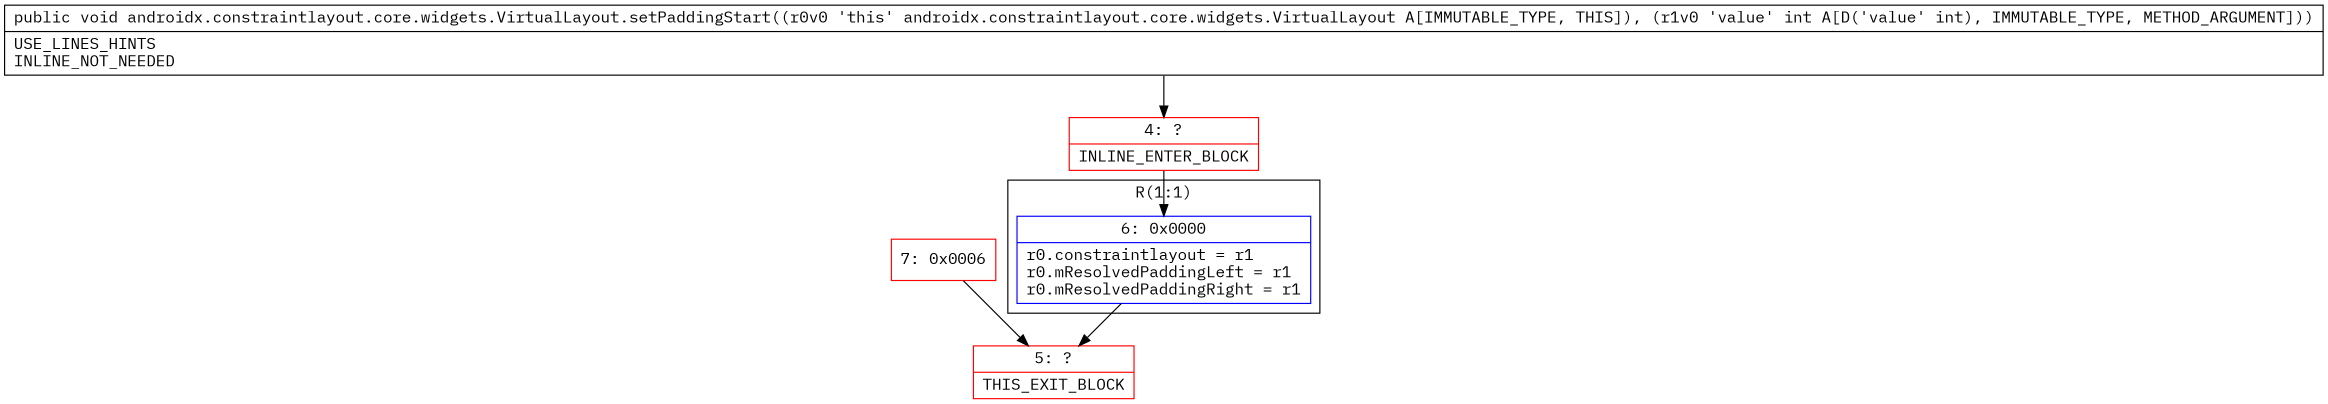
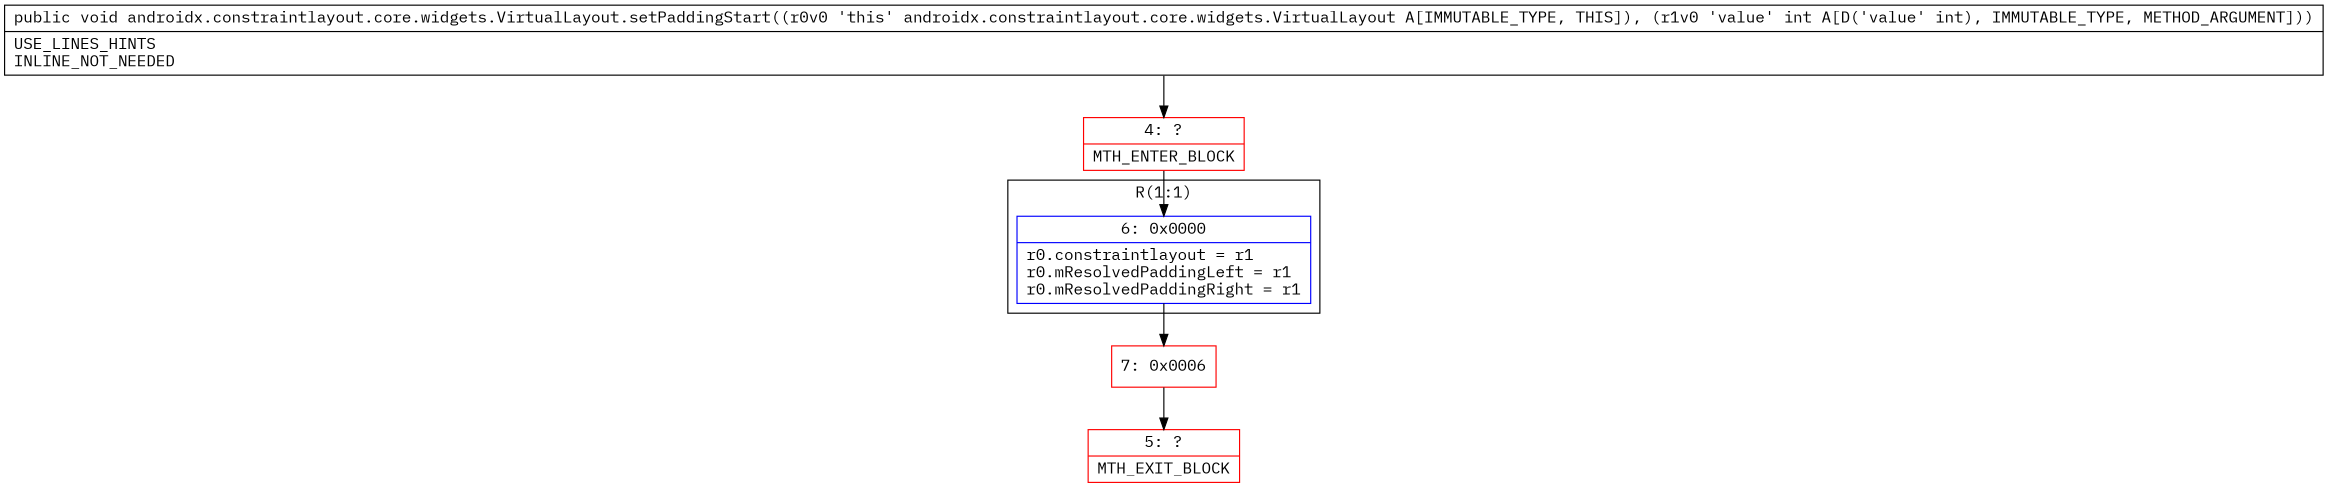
node "4: ?": text "INLINE_ENTER_BLOCK" -> "MTH_ENTER_BLOCK"
edge "6: 0x0000" -> "5: ?": now "6: 0x0000" -> "7: 0x0006"
node "5: ?": text "THIS_EXIT_BLOCK" -> "MTH_EXIT_BLOCK"
